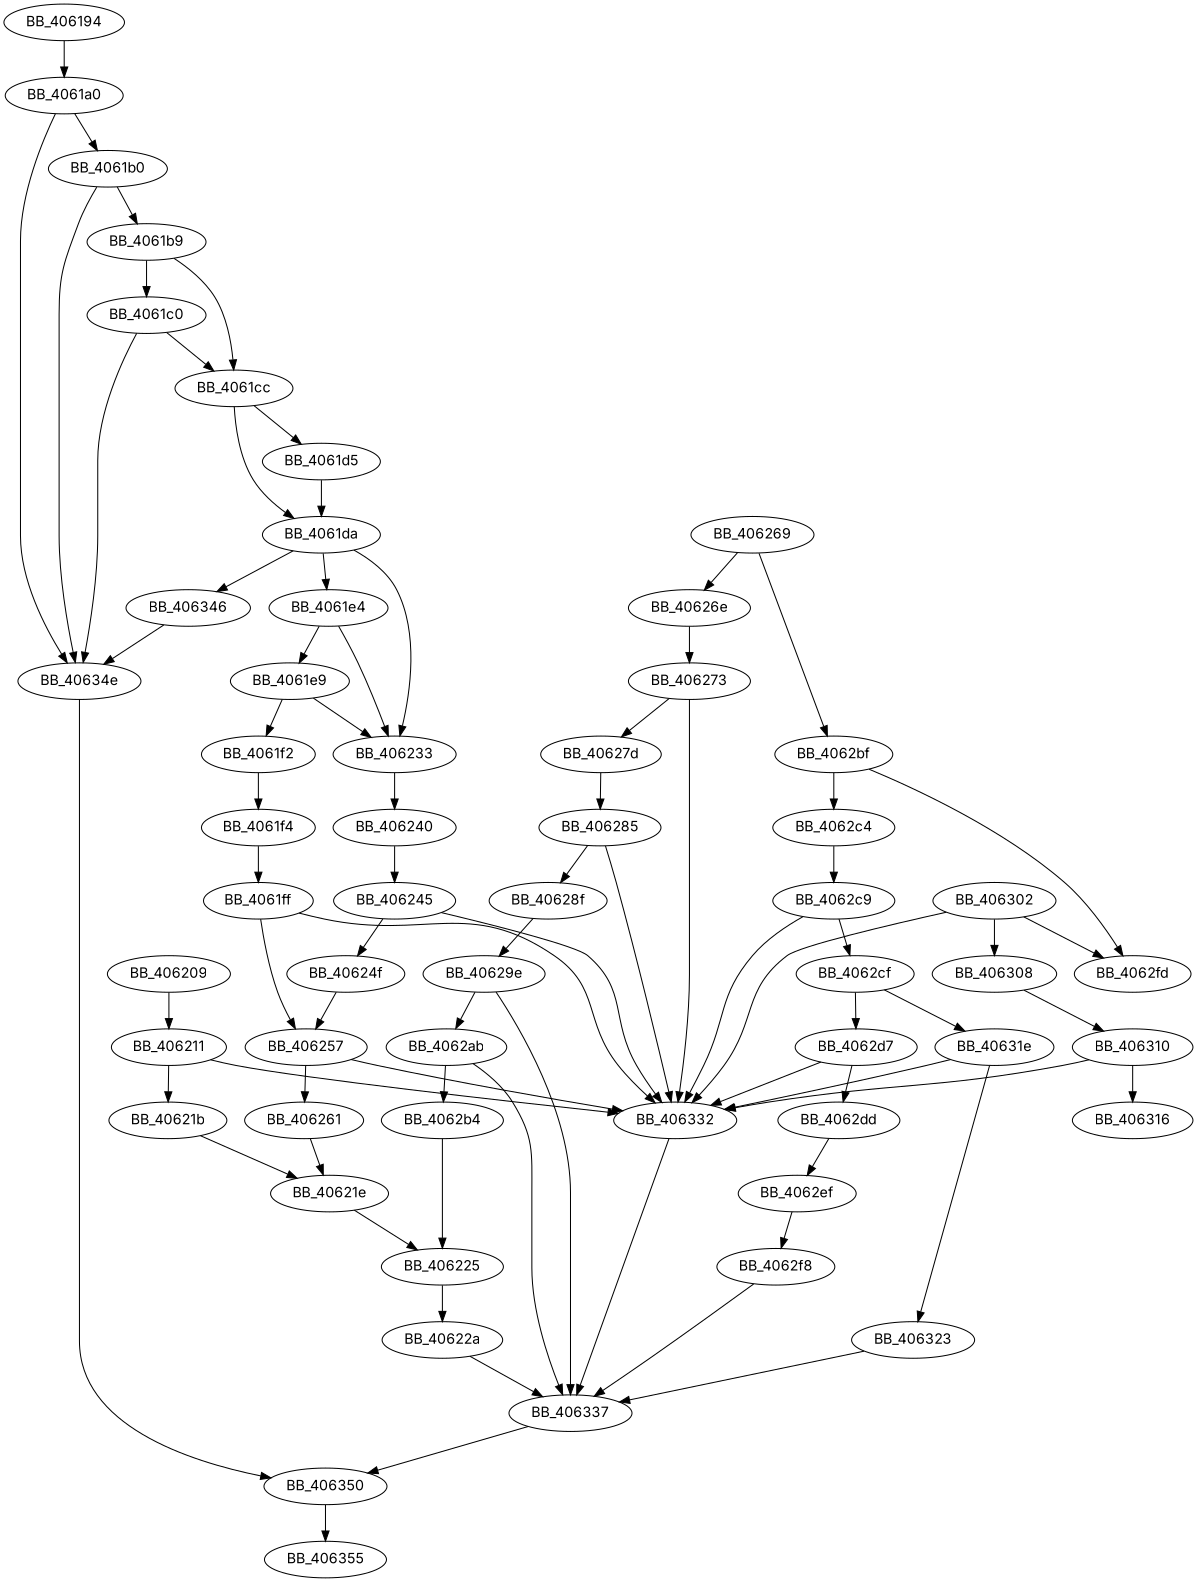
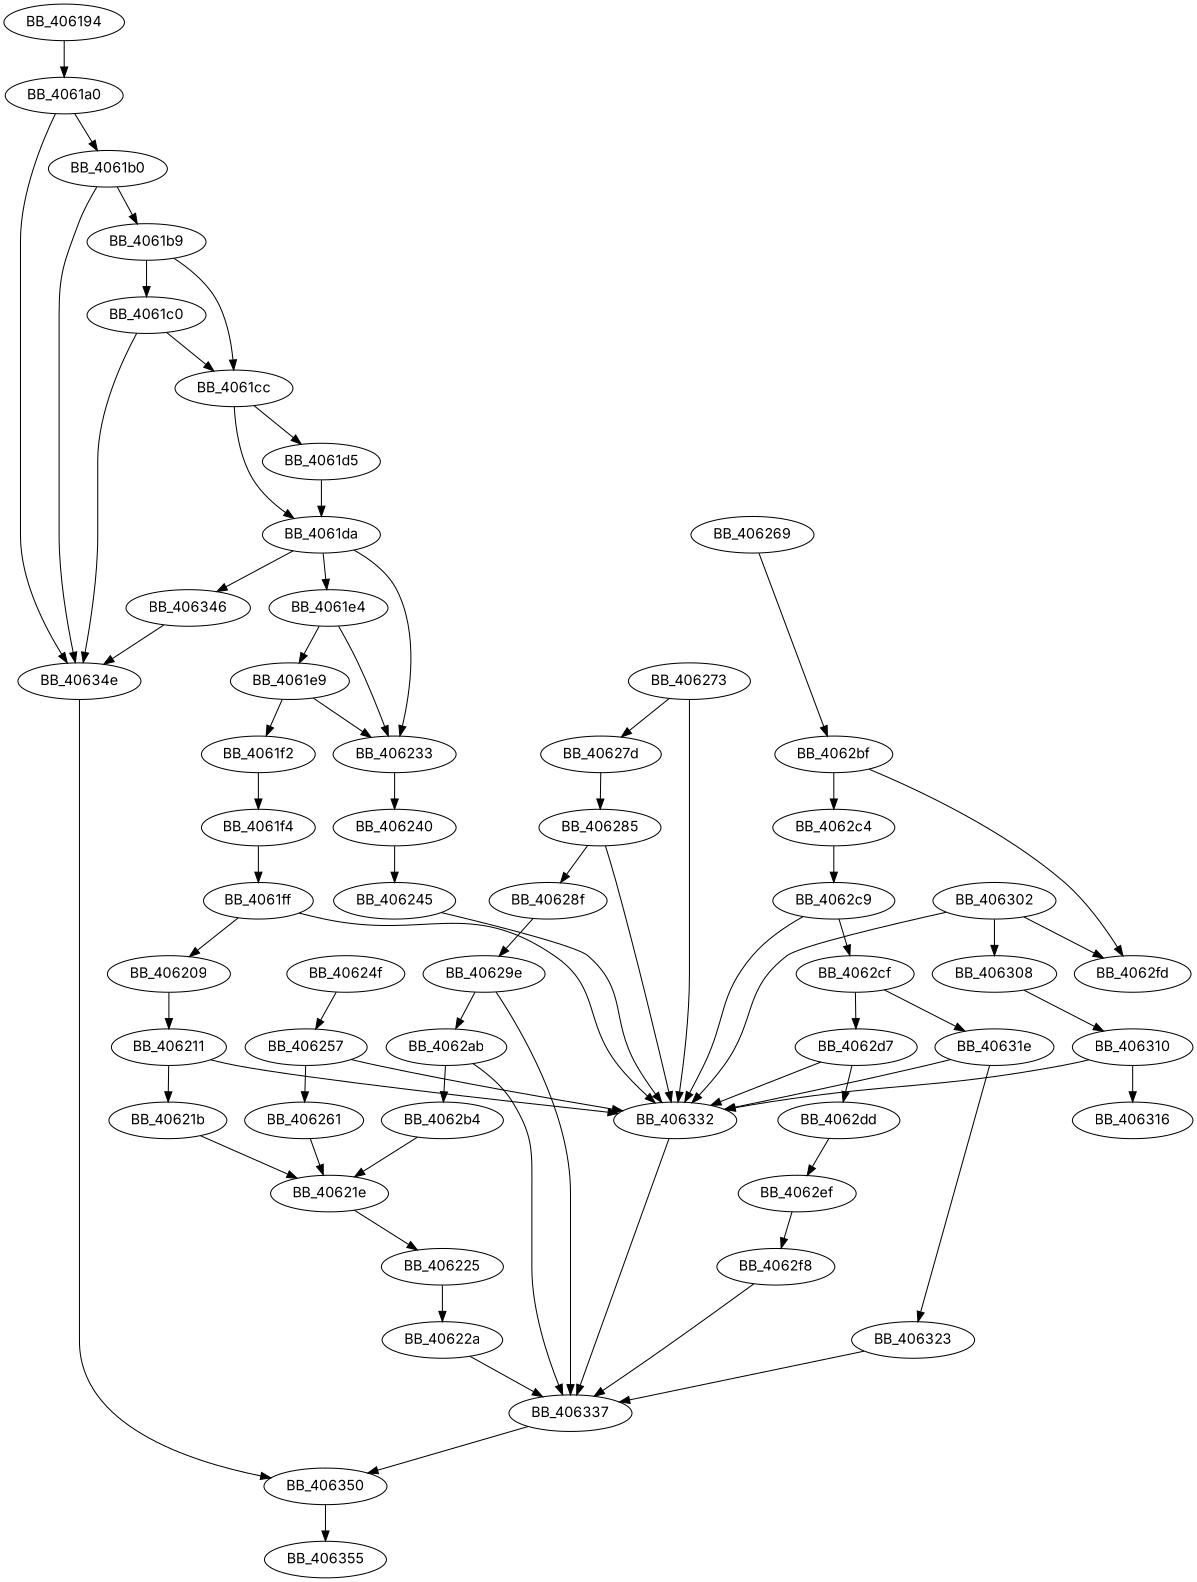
node "BB_40626e": removed
edge "BB_406245" -> "BB_40624f": removed
edge "BB_4061ff" -> "BB_406257": now "BB_4061ff" -> "BB_406209"
edge "BB_4062b4" -> "BB_406225": now "BB_4062b4" -> "BB_40621e"
